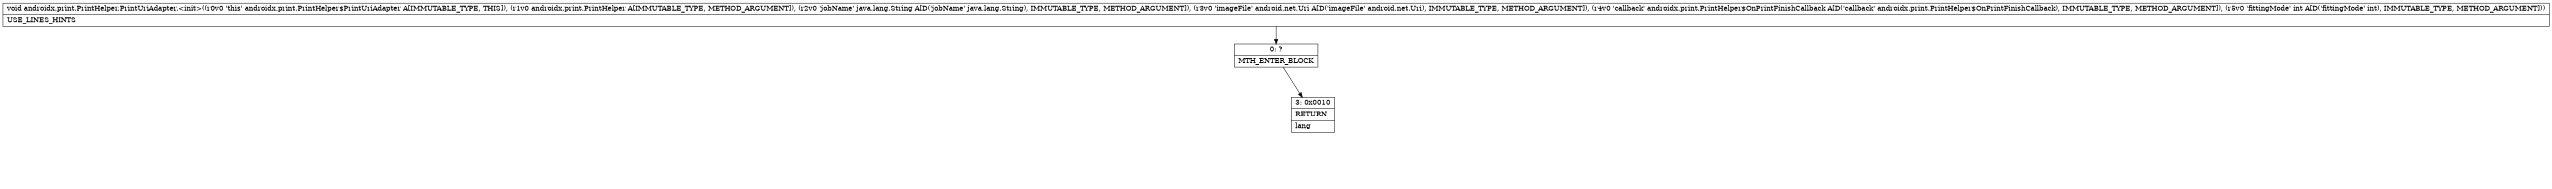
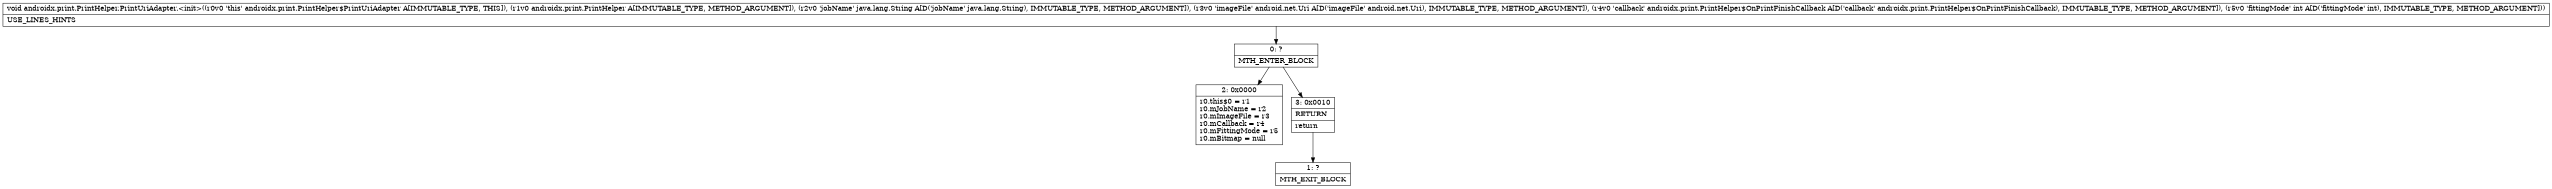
node "2: 0x0000": added
node "3: 0x0010": text "lang" -> "return"
node "1: ?": added
